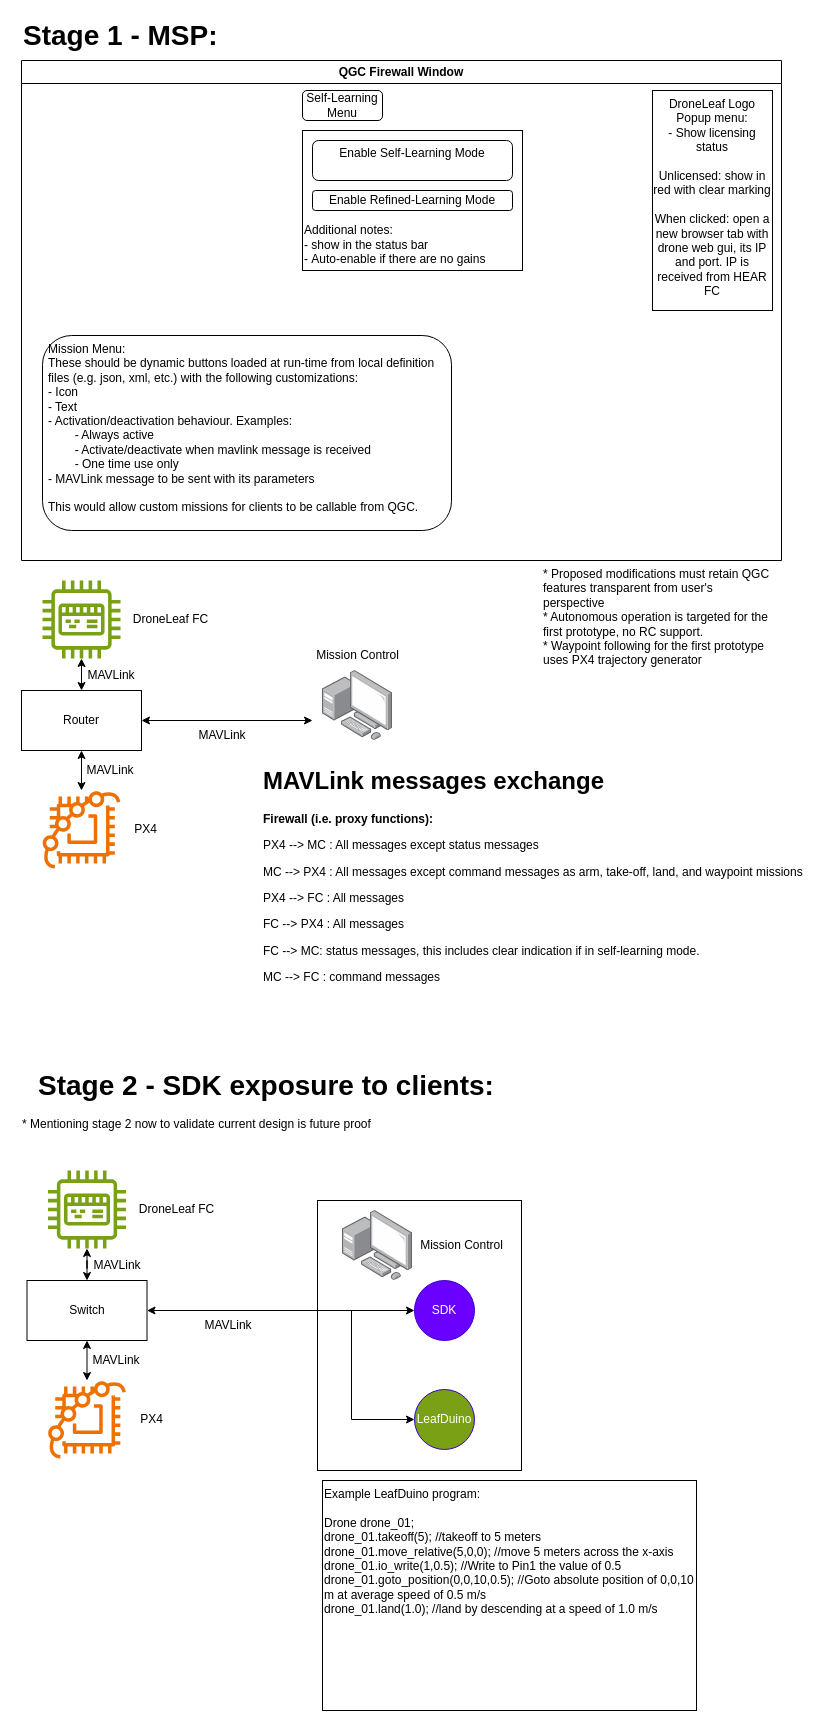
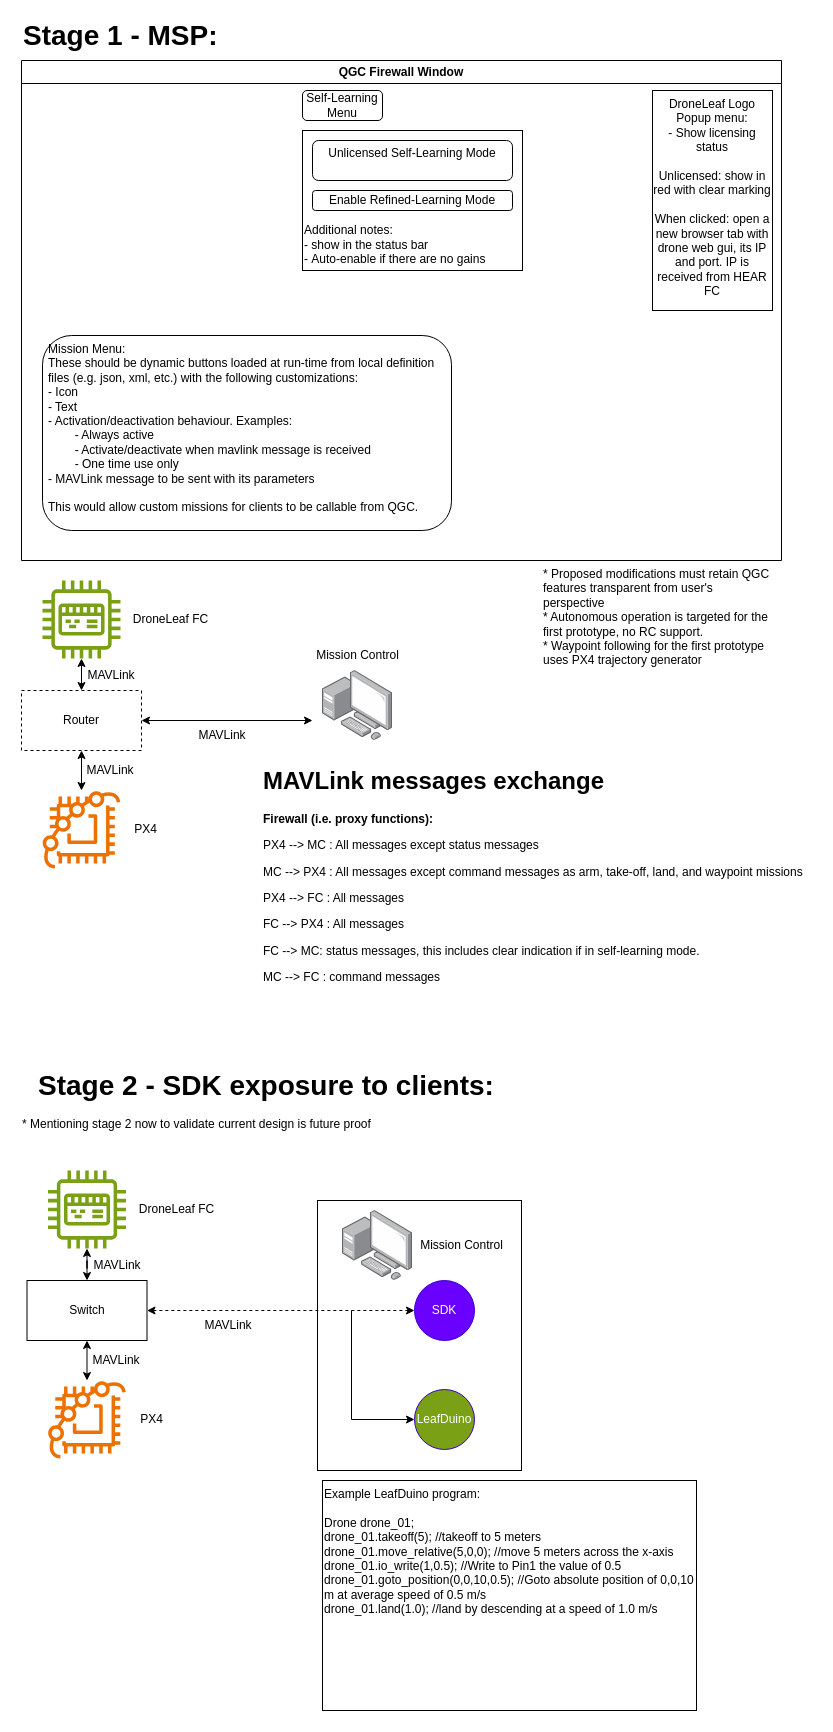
node "Enable Self-Learning Mode": label "Enable Self-Learning Mode" -> "Unlicensed Self-Learning Mode"
node "Router": style solid -> dashed
edge "Switch" -- "SDK": style solid -> dashed
